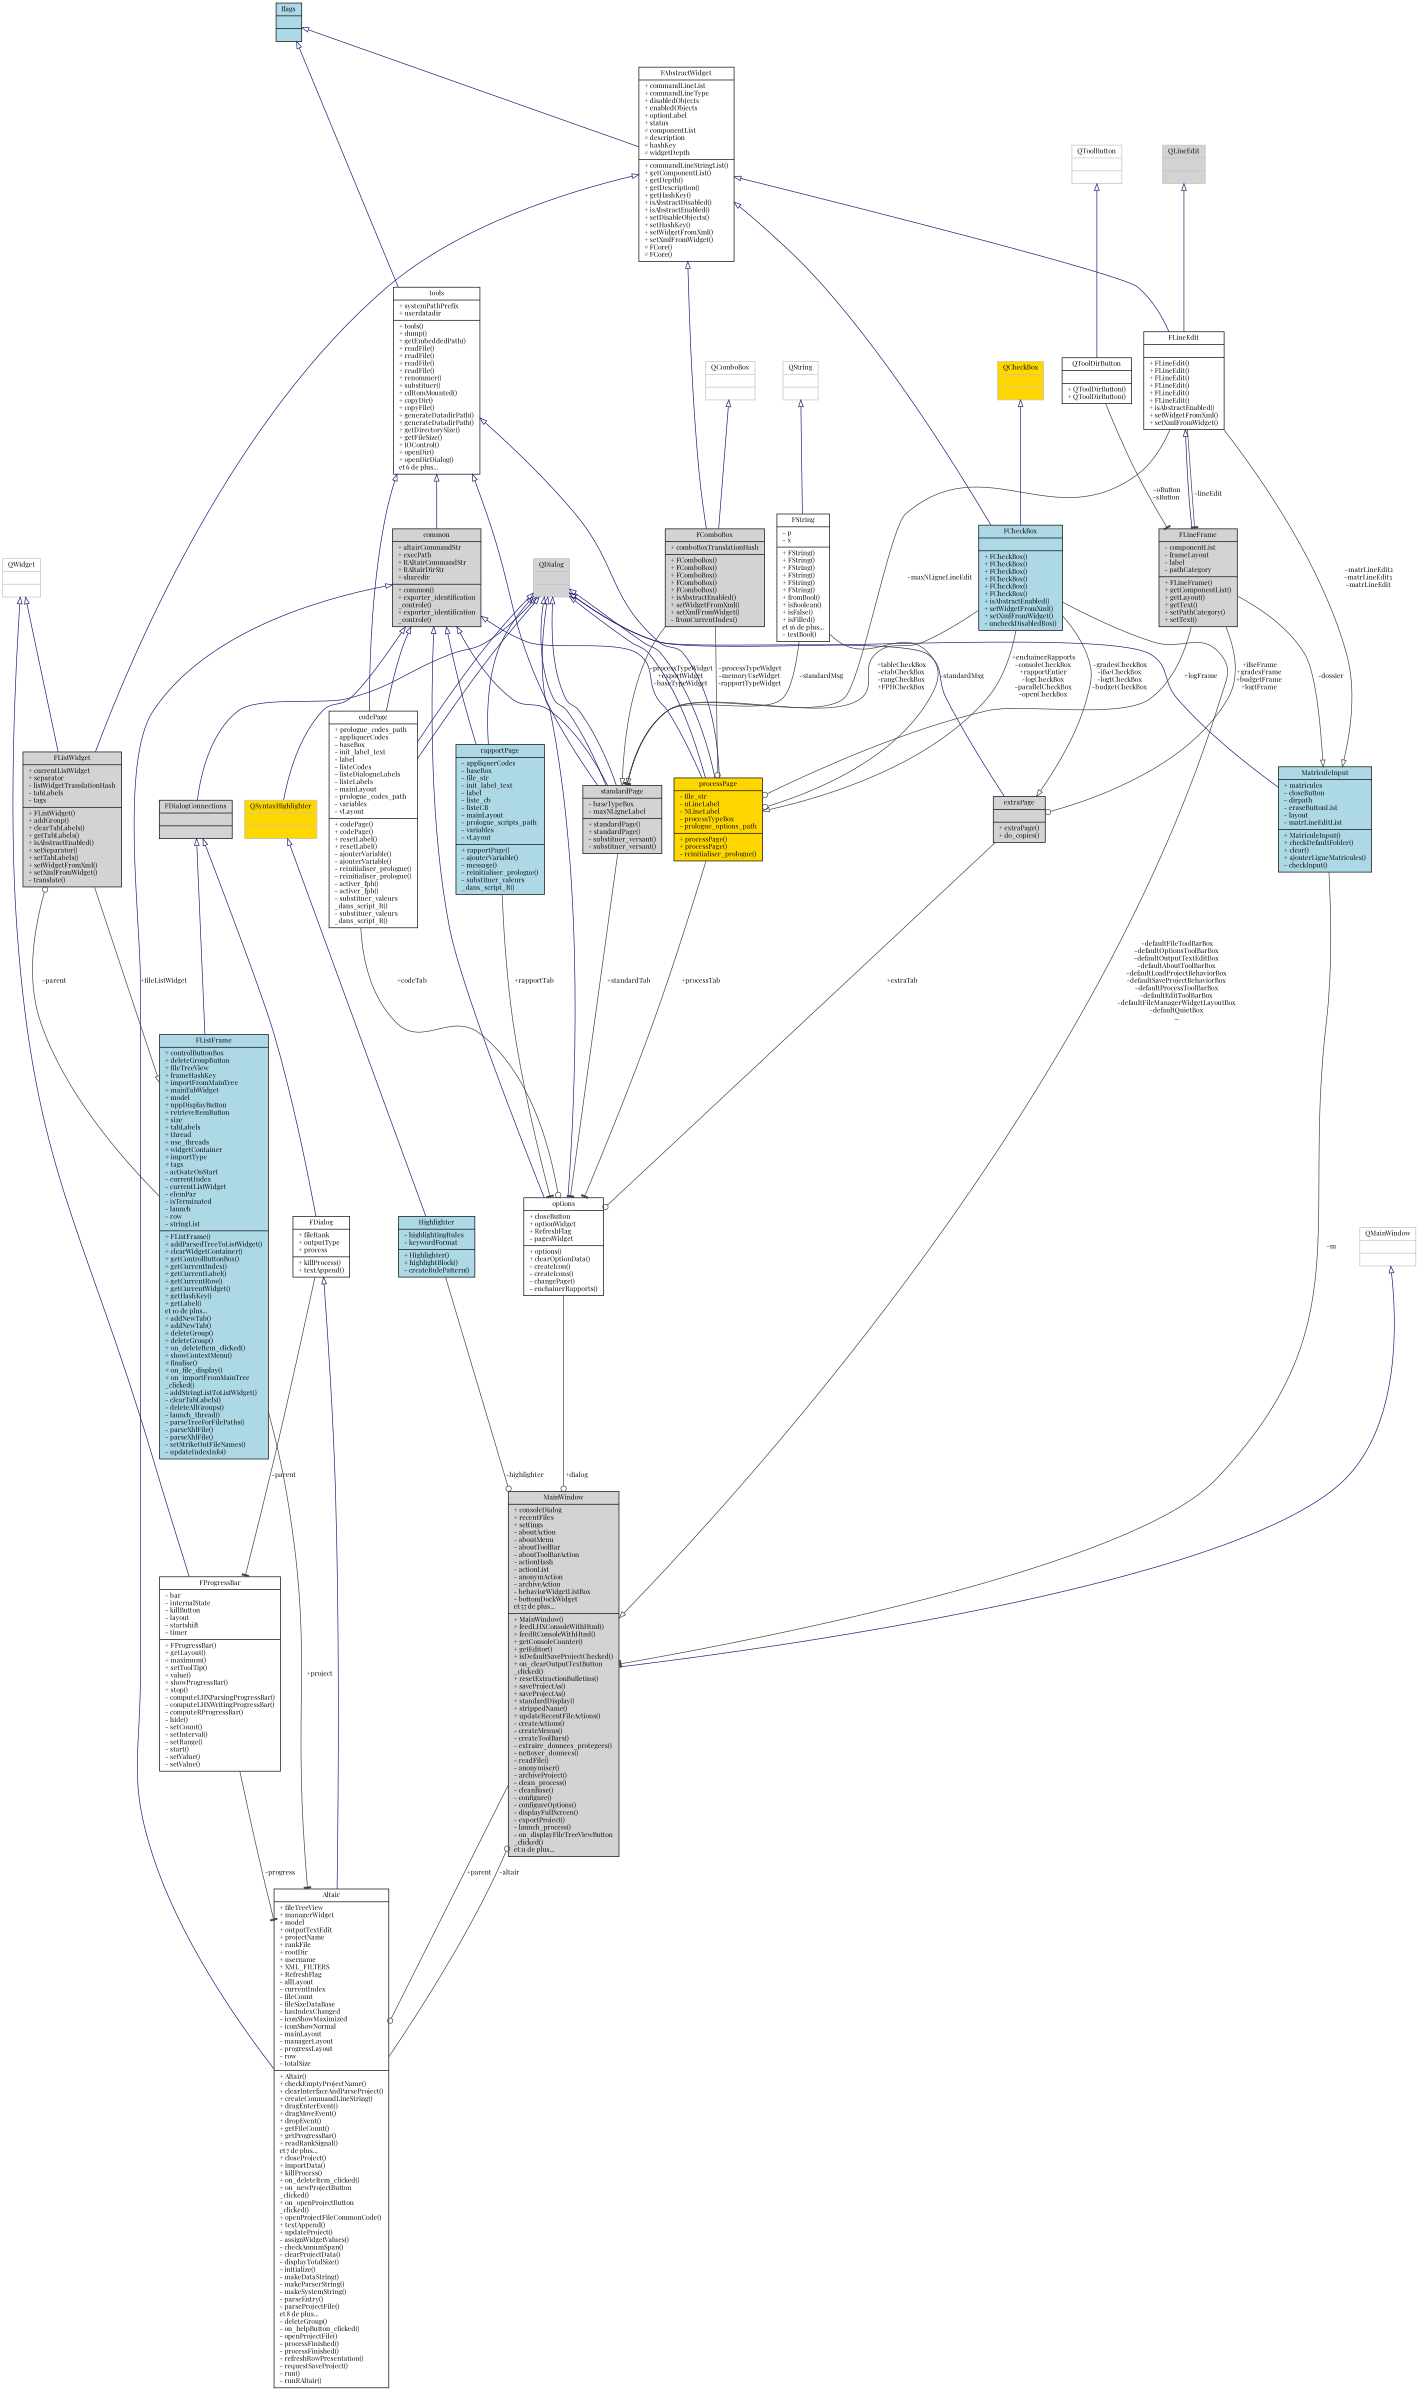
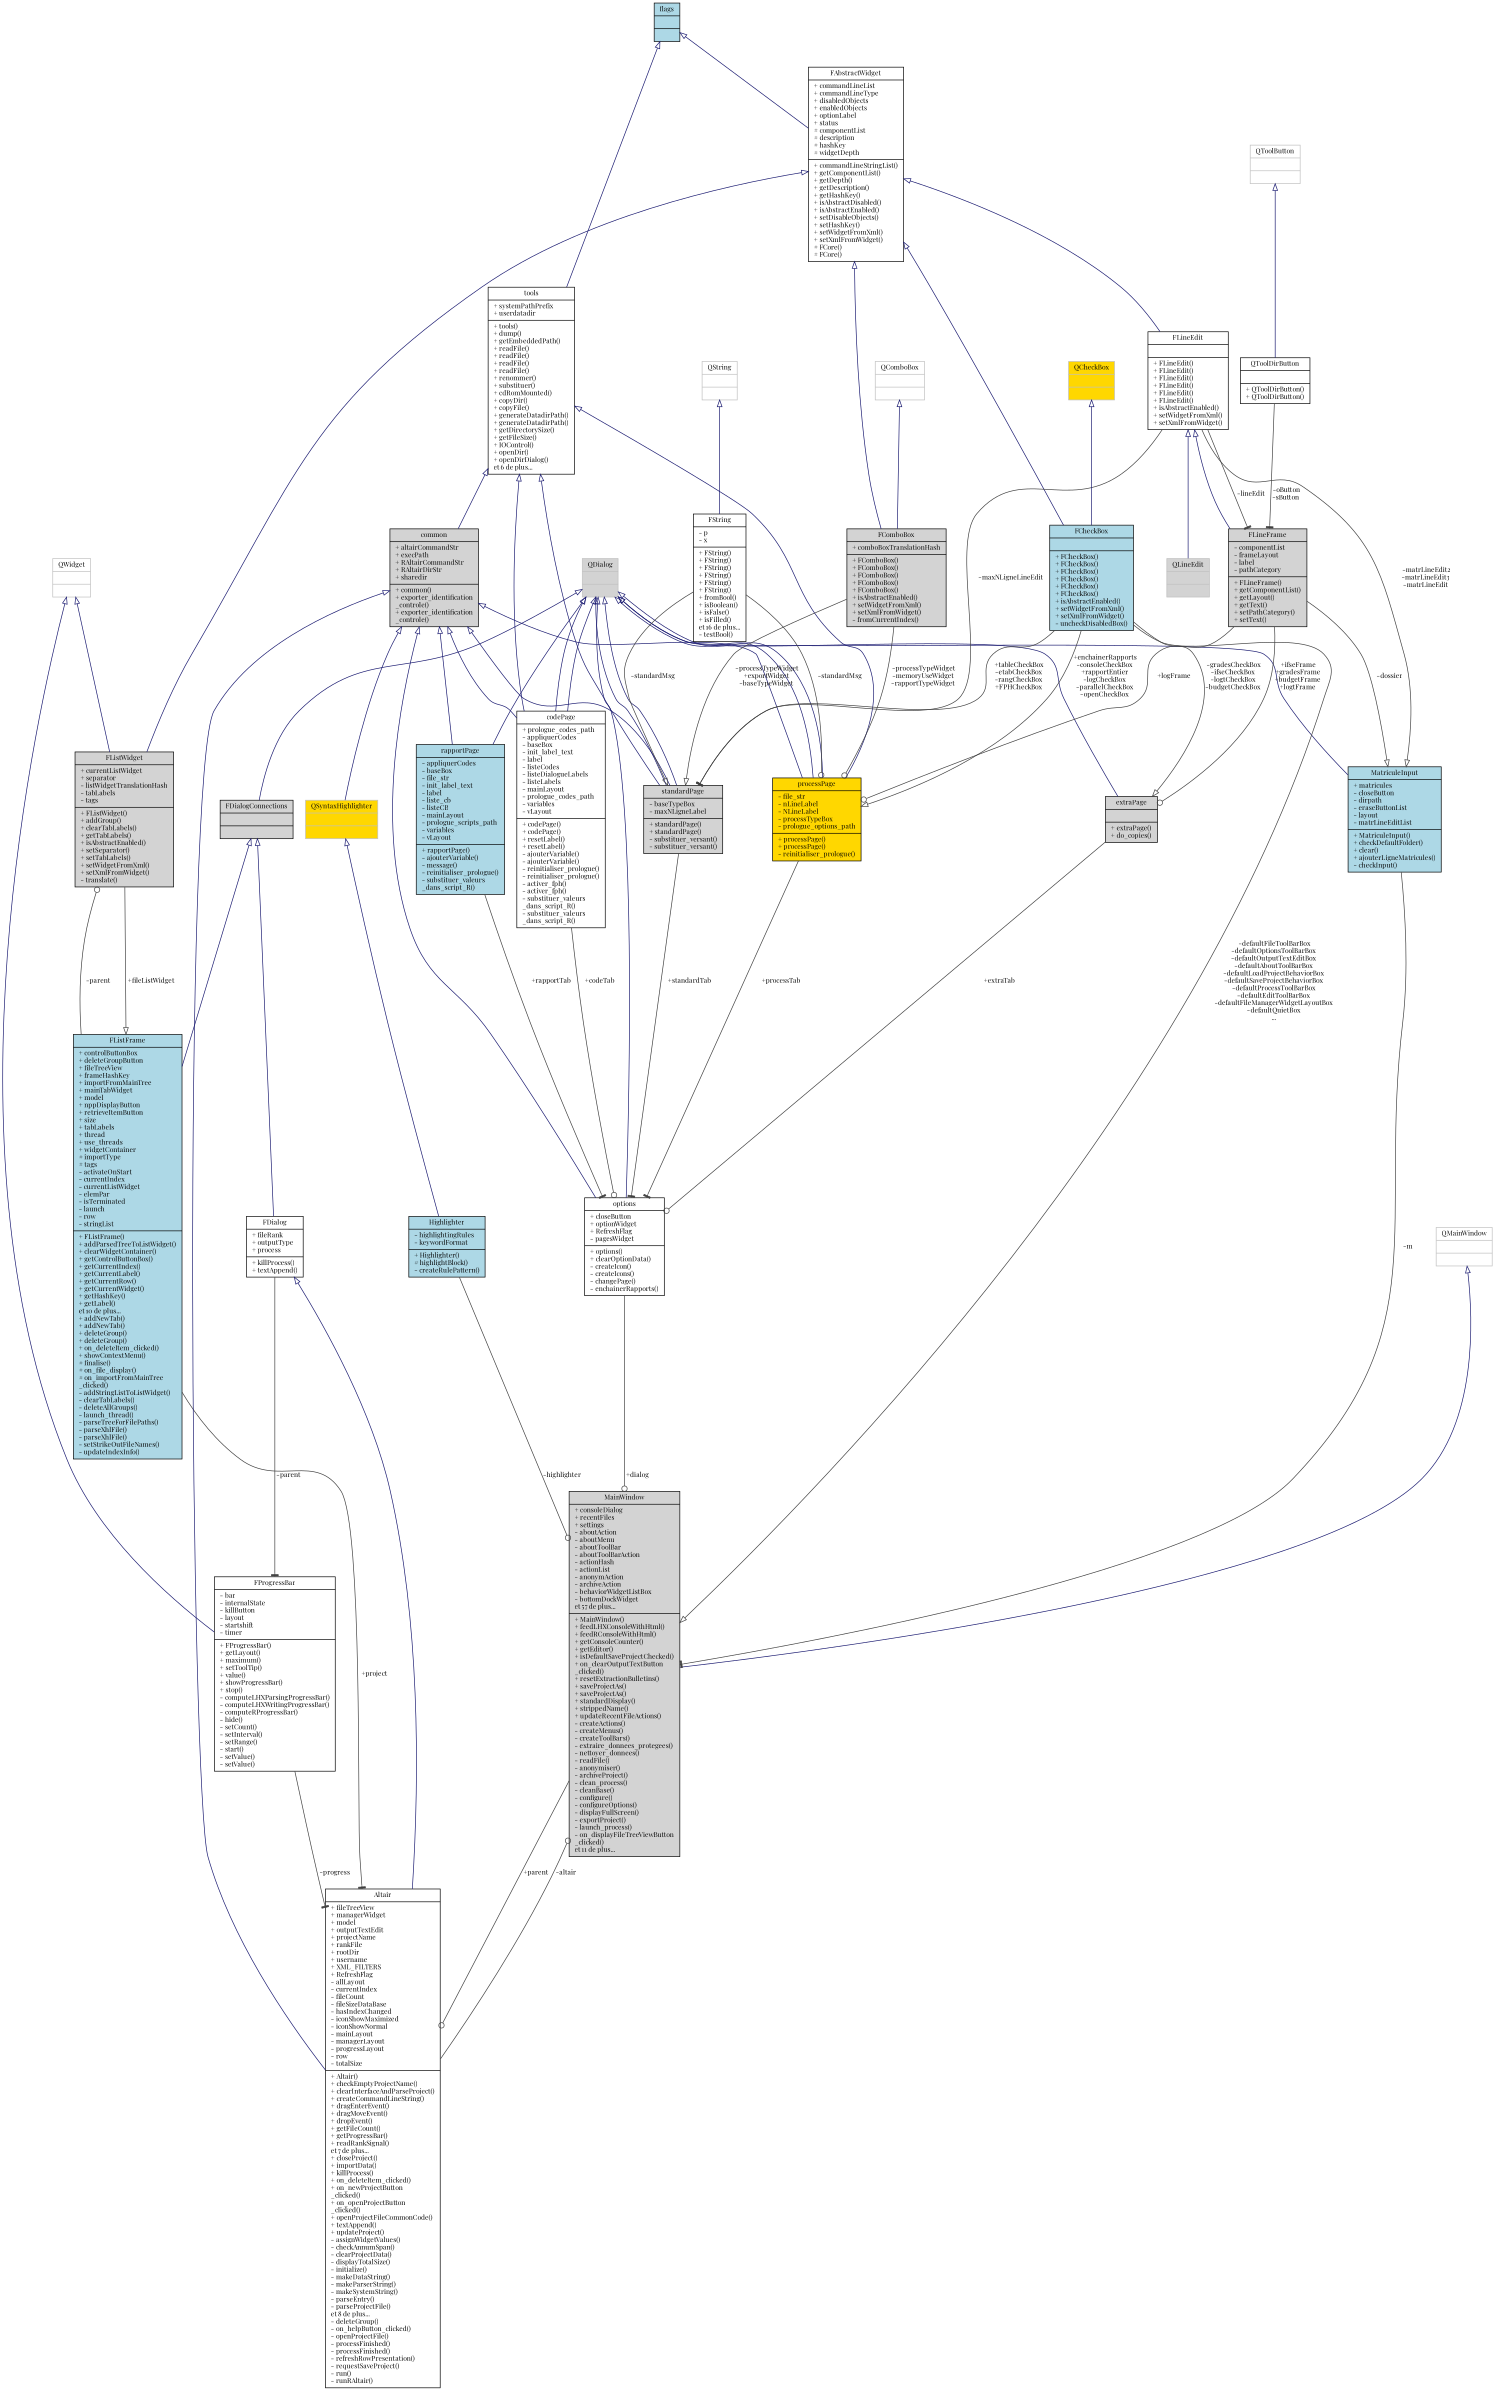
edge "FLineEdit" -> "QLineEdit": reversed
